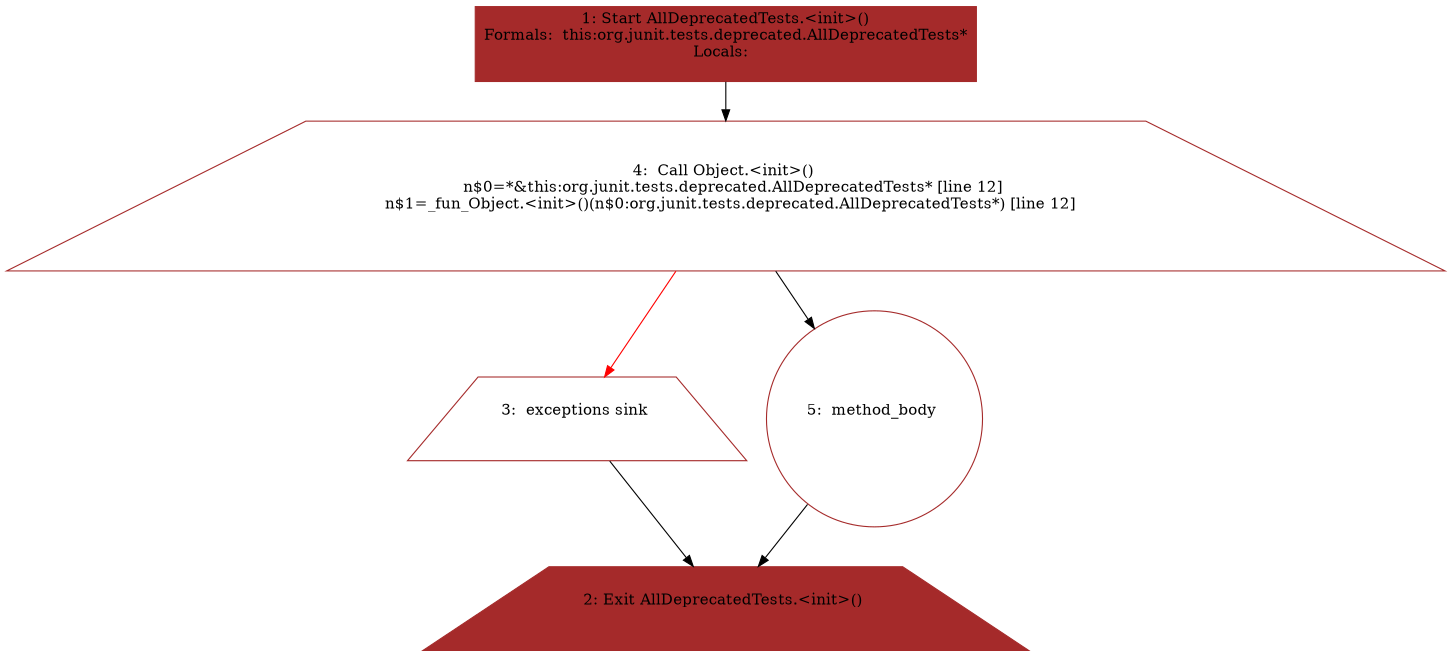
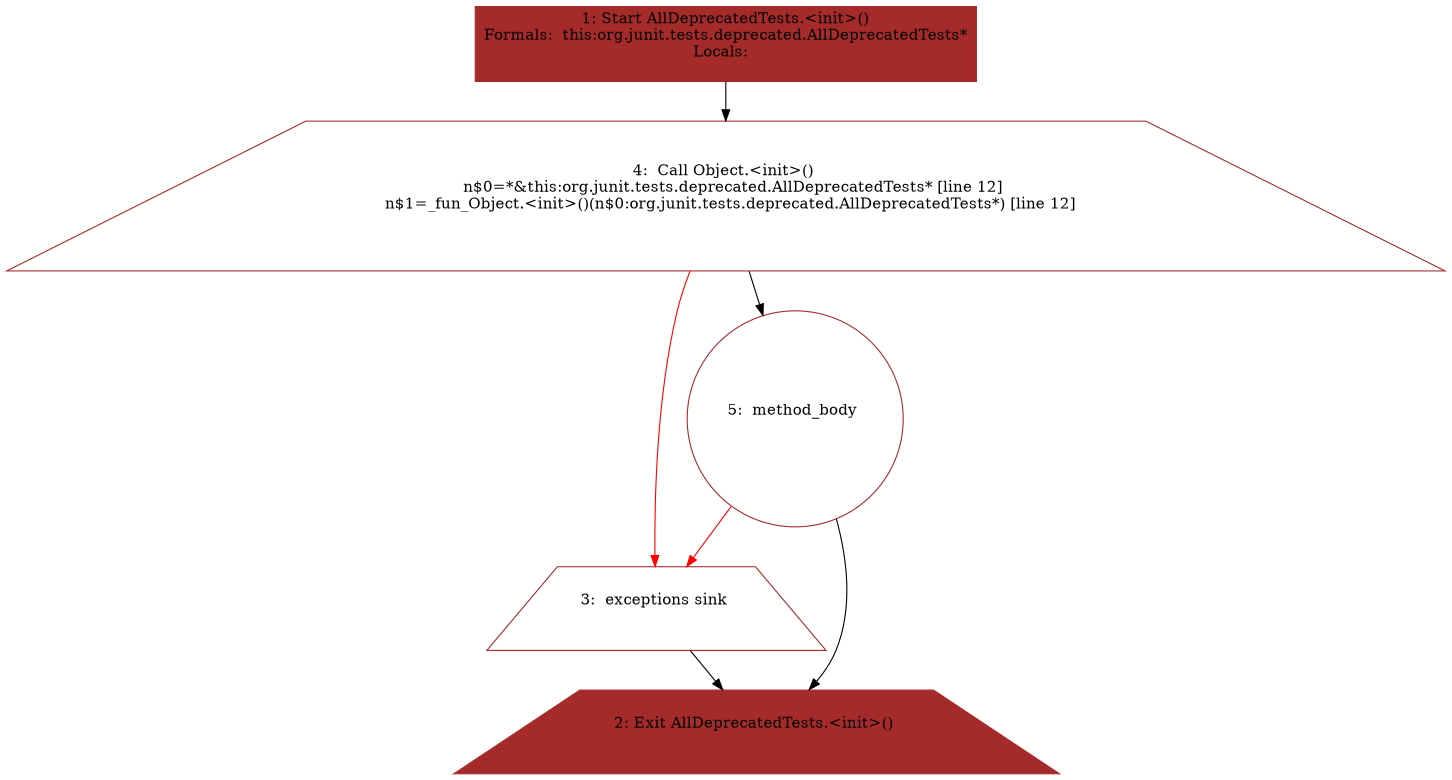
edge "5:  method_body" -> "3:  exceptions sink": added
